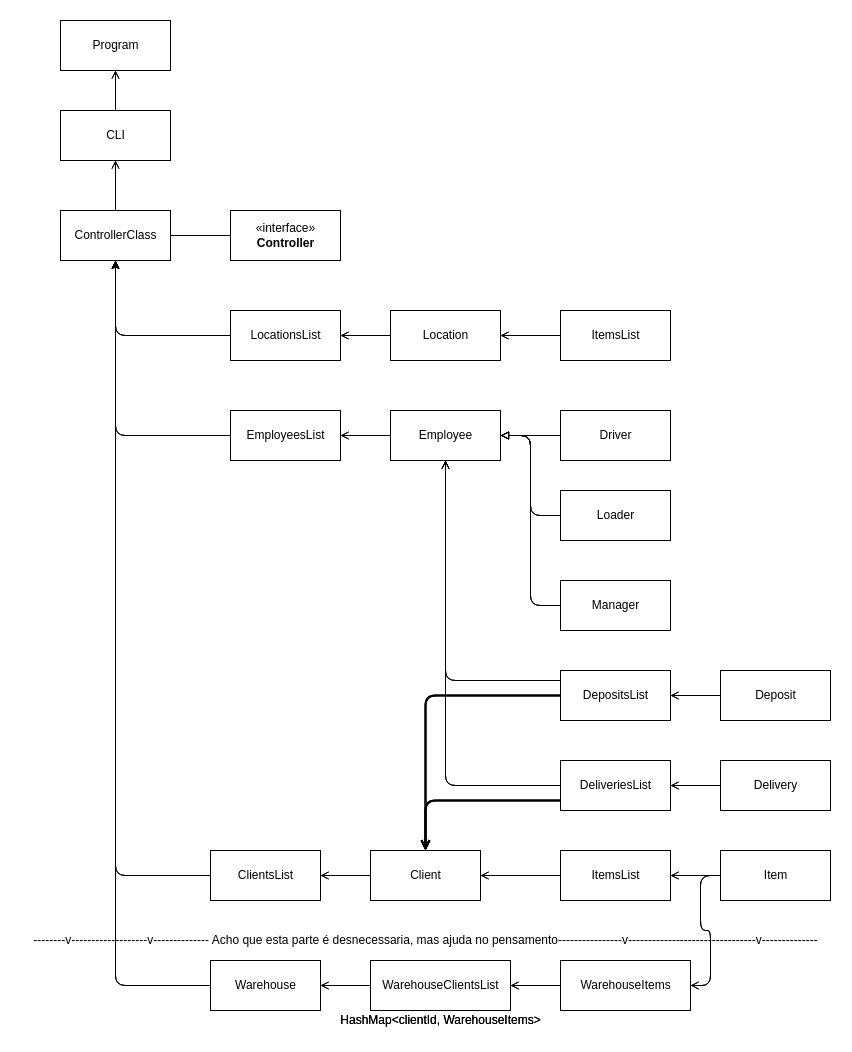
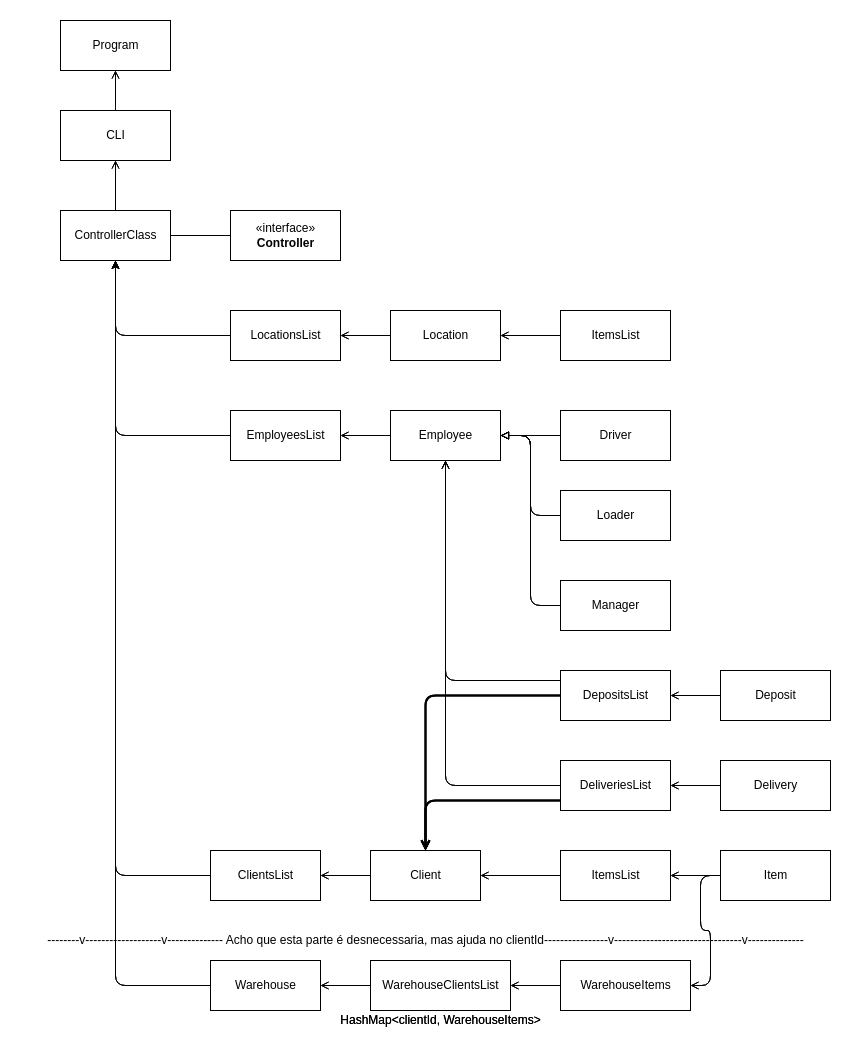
node "--------v-------------------v-------------- Acho que esta parte é desnecessaria, mas ajuda no pensamento----------------v--------------------------------v--------------": label "--------v-------------------v-------------- Acho que esta parte é desnecessaria, mas ajuda no pensamento----------------v--------------------------------v--------------" -> "--------v-------------------v-------------- Acho que esta parte é desnecessaria, mas ajuda no clientId----------------v--------------------------------v--------------"
